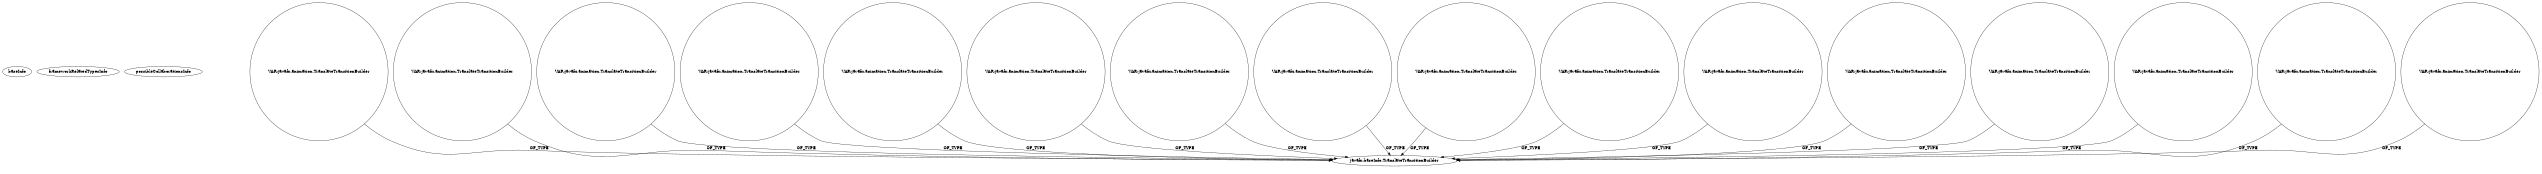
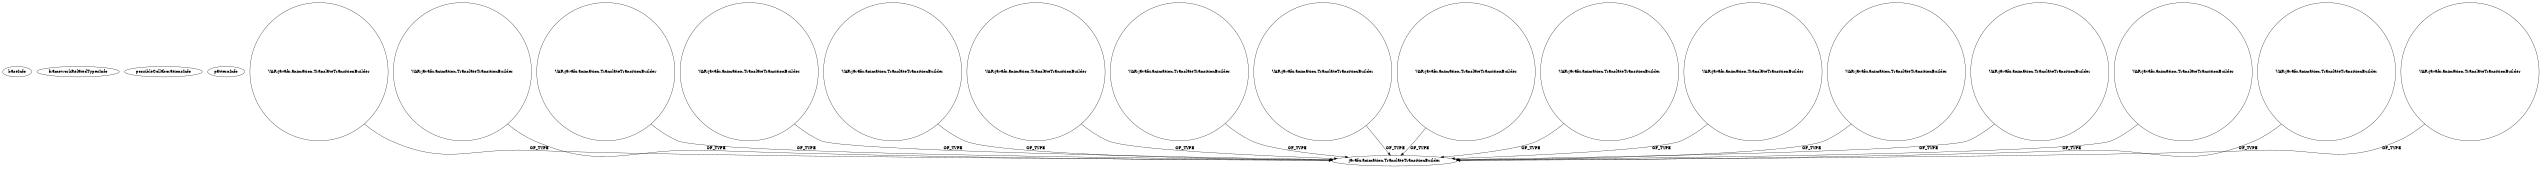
node "patternInfo": added
node "javafx.baseInfo.TranslateTransitionBuilder": label "javafx.baseInfo.TranslateTransitionBuilder" -> "javafx.animation.TranslateTransitionBuilder"
